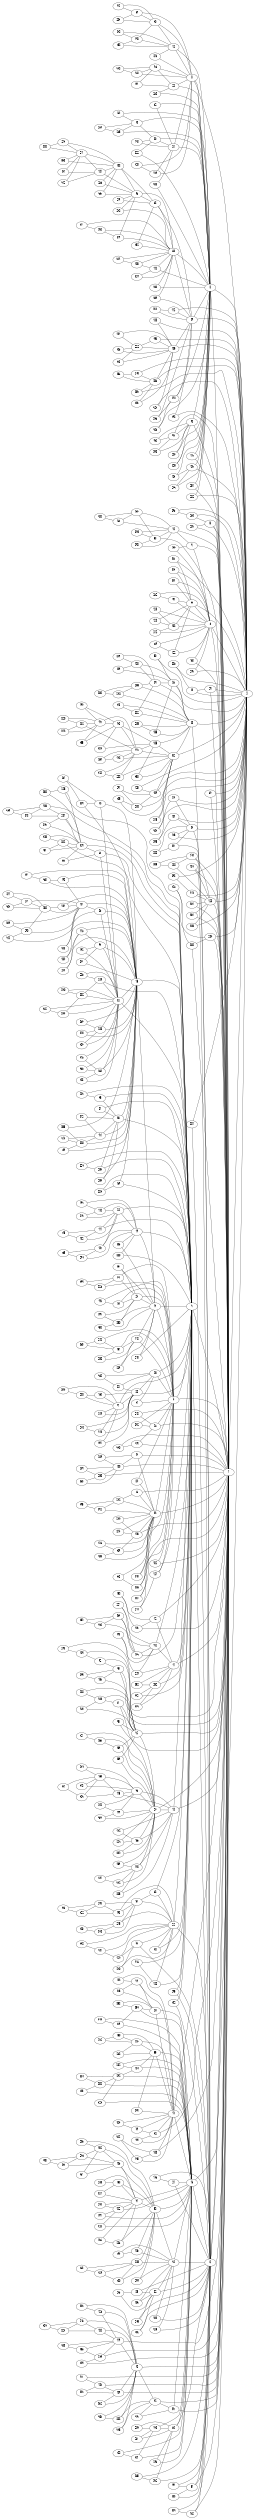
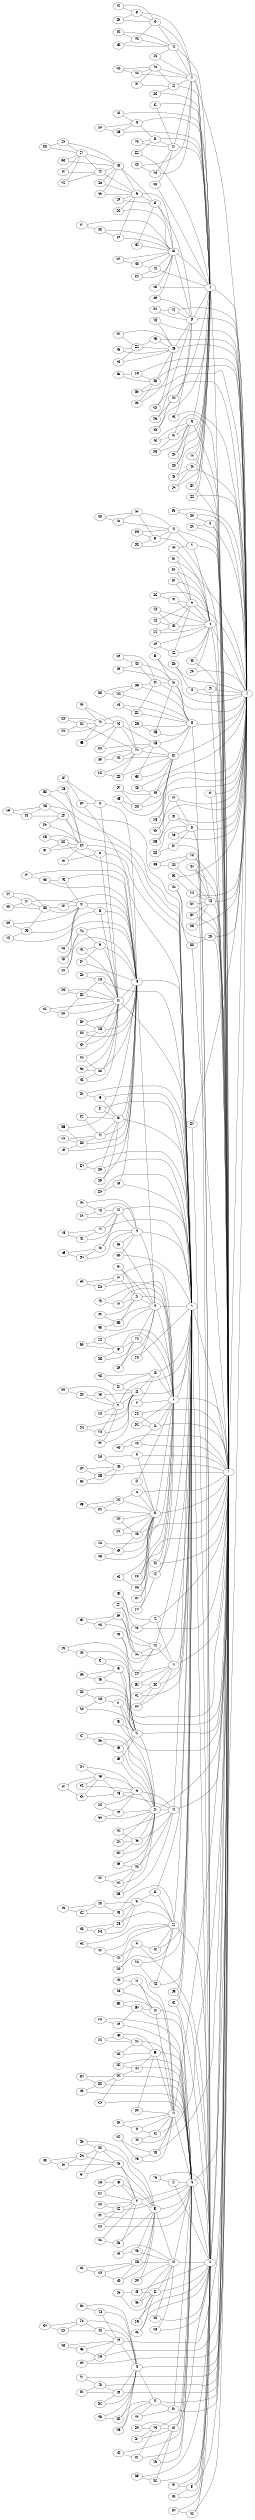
edge "34" -- "180": removed
edge "22" -- "74": now "70" -- "74"
